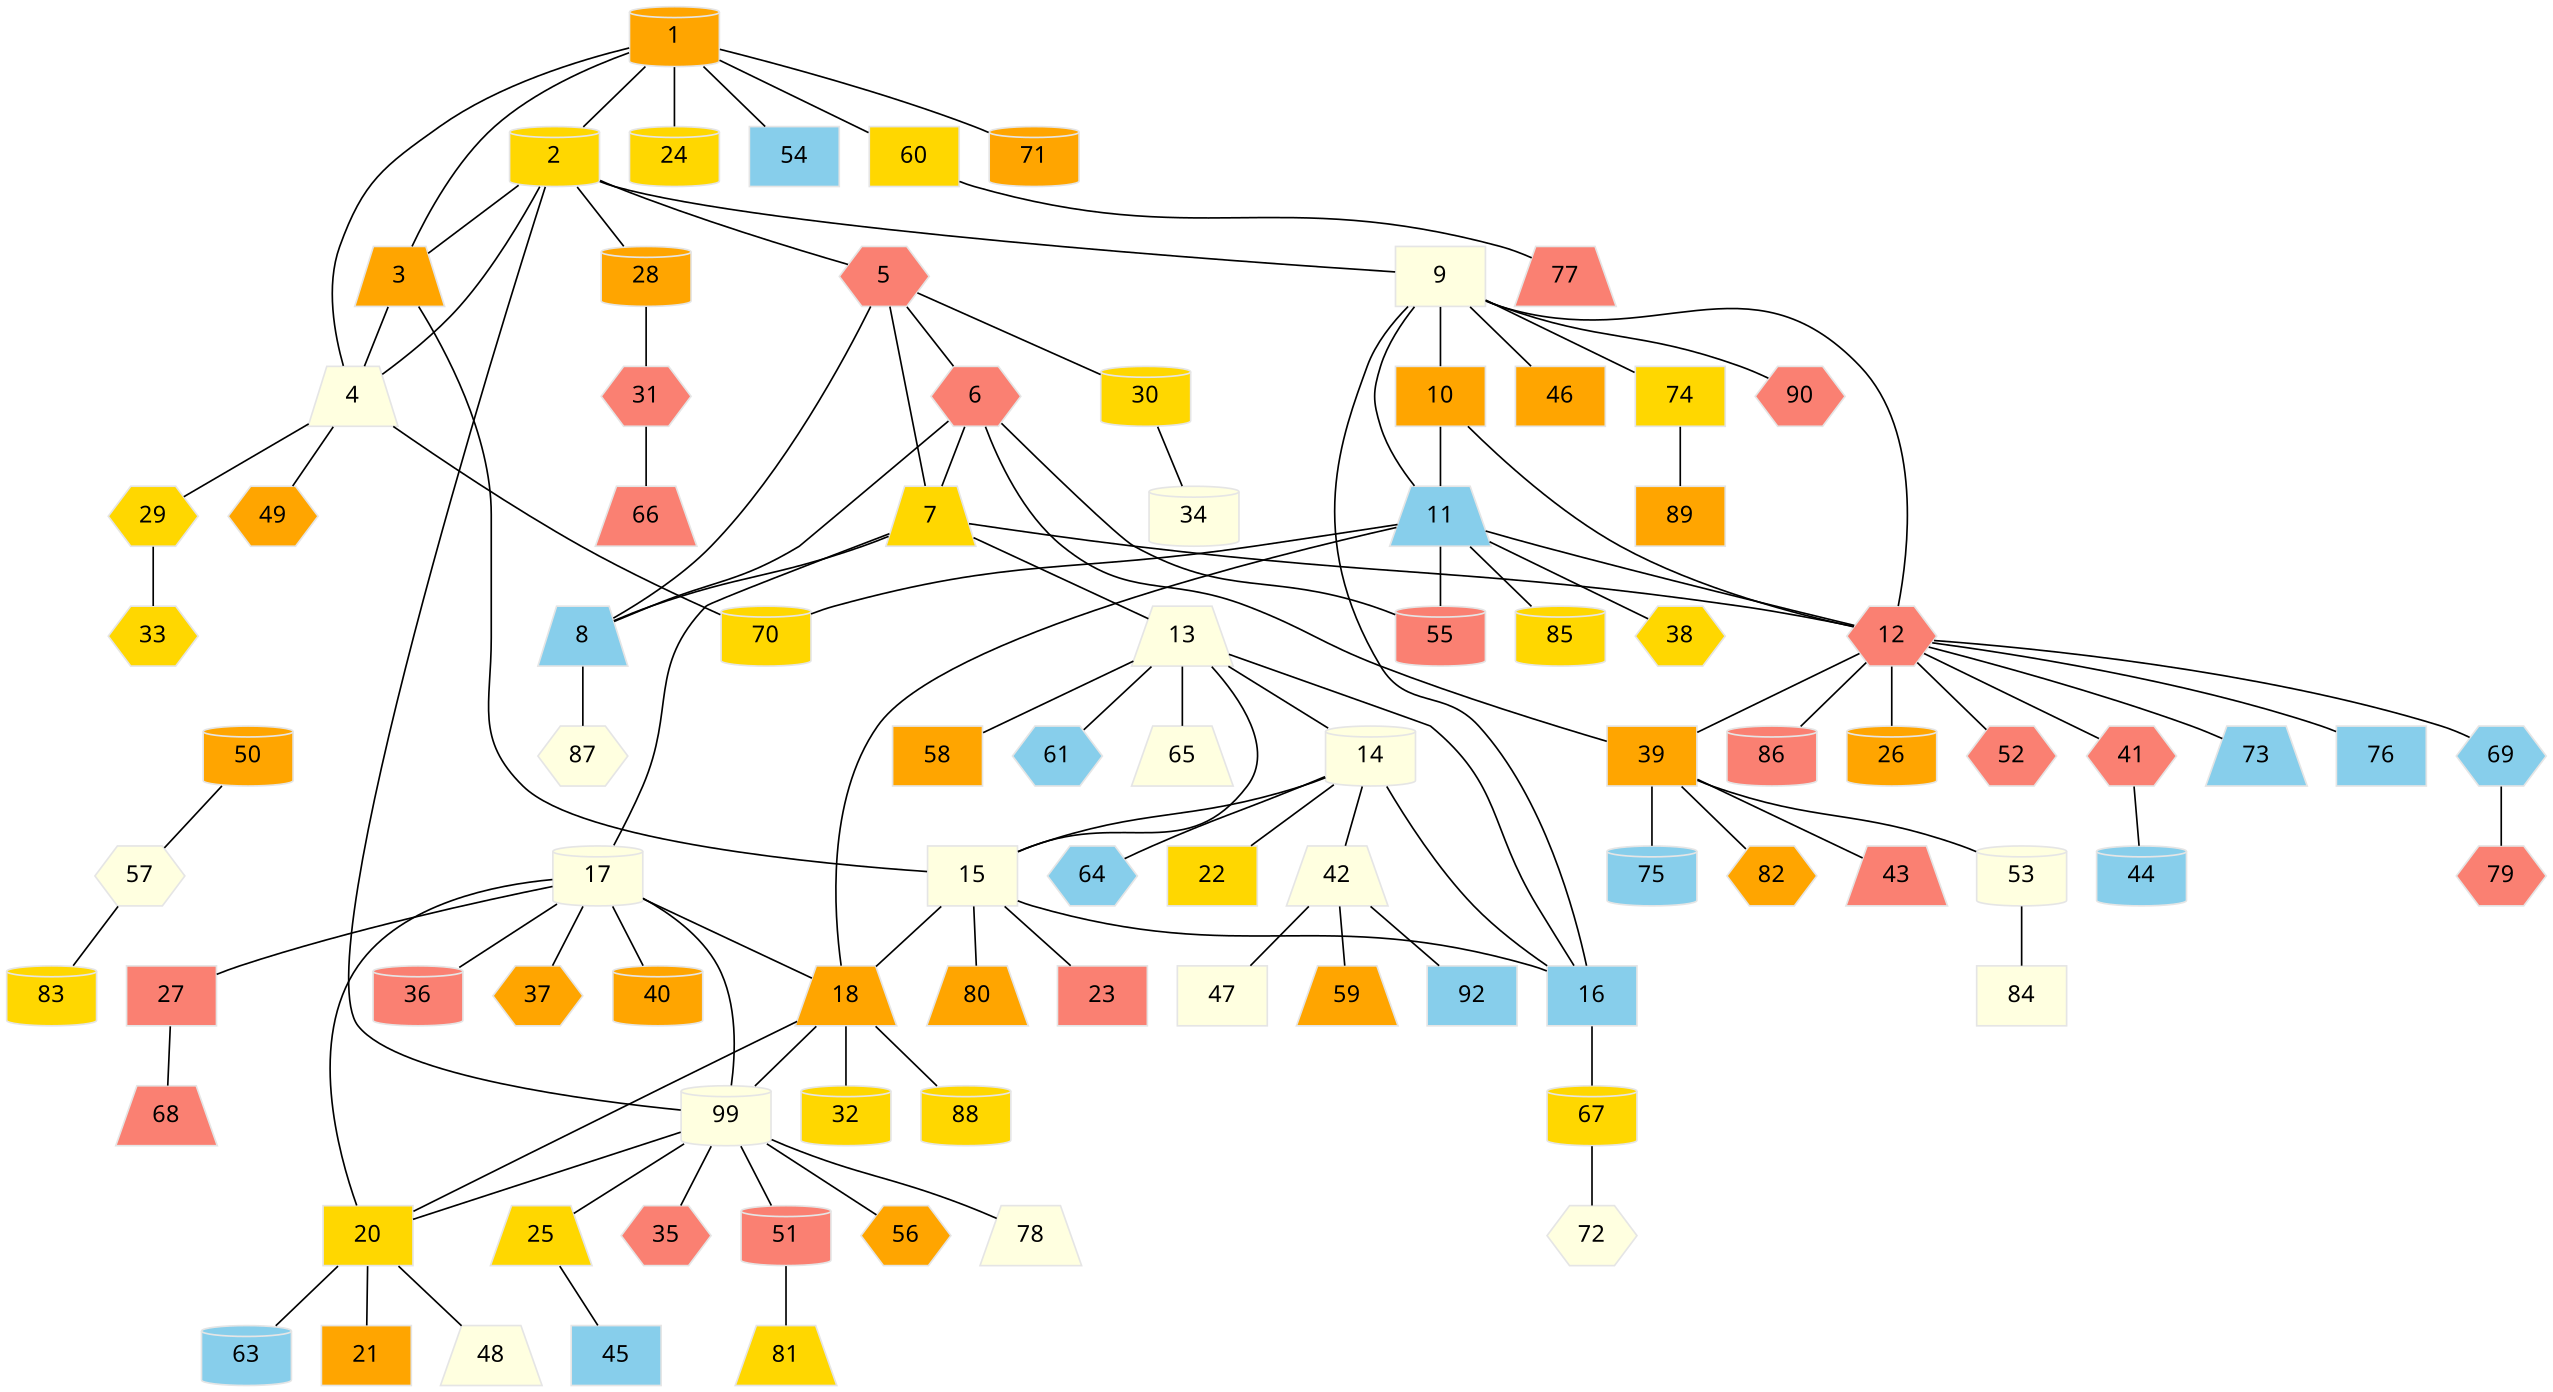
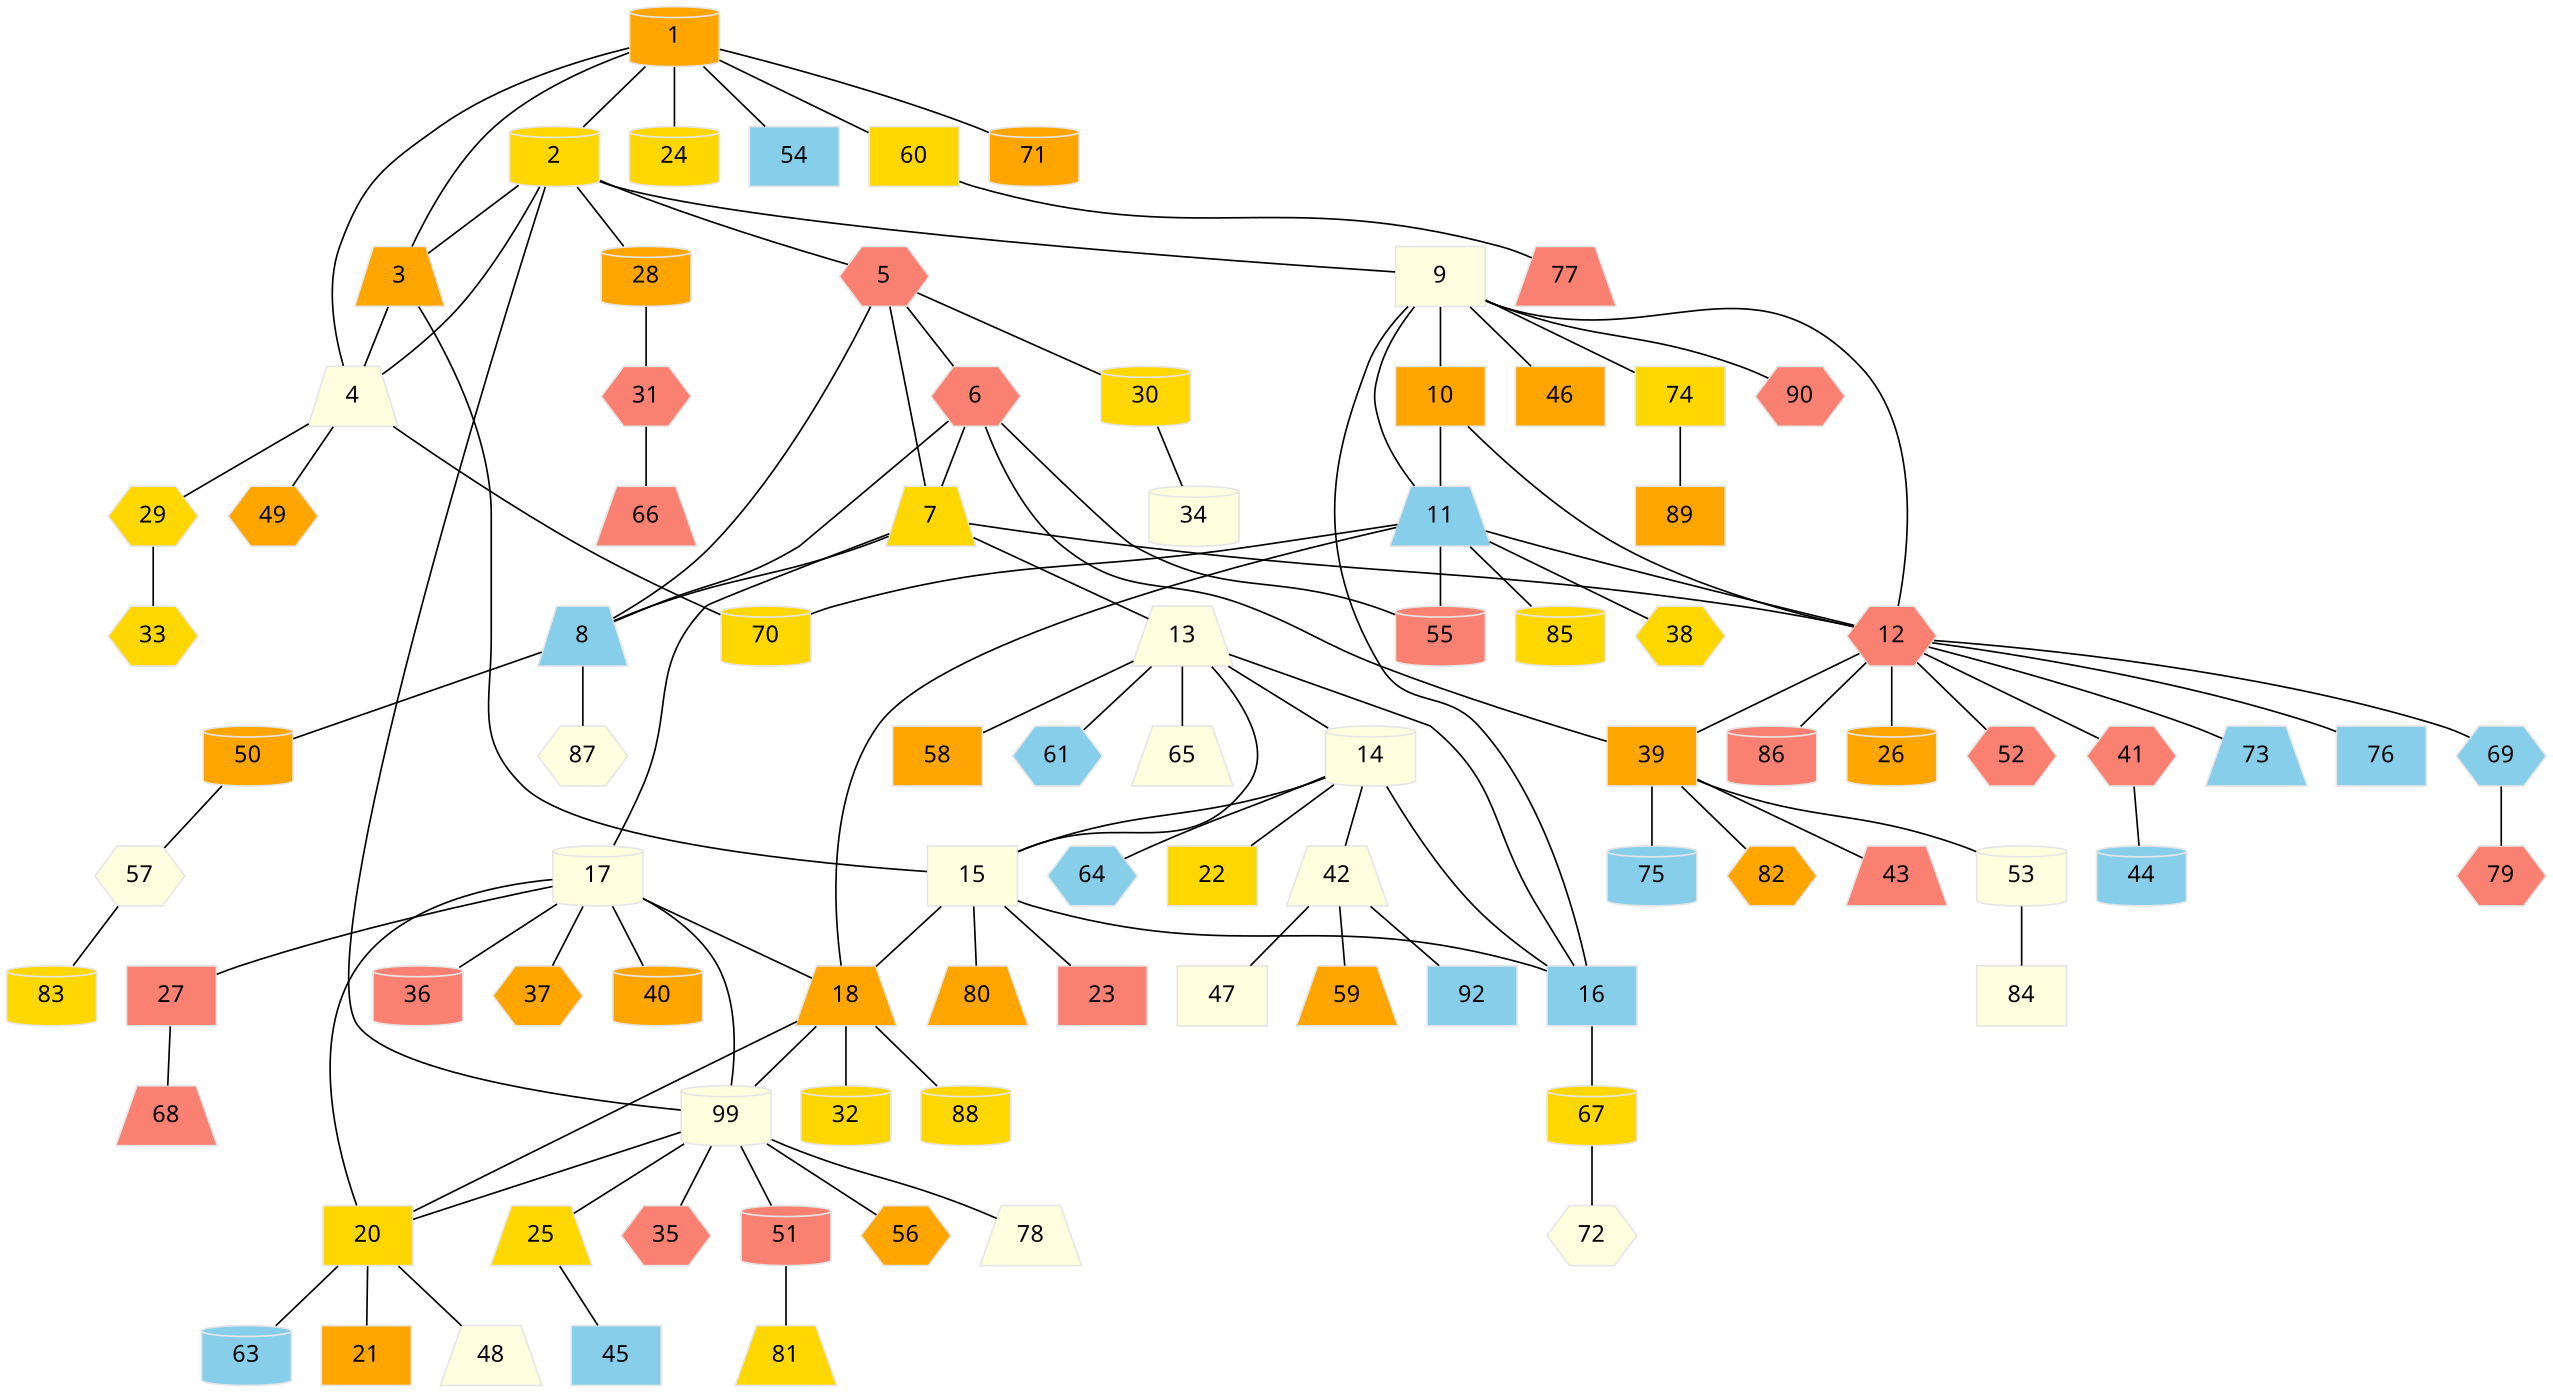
edge "8" -- "50": added
